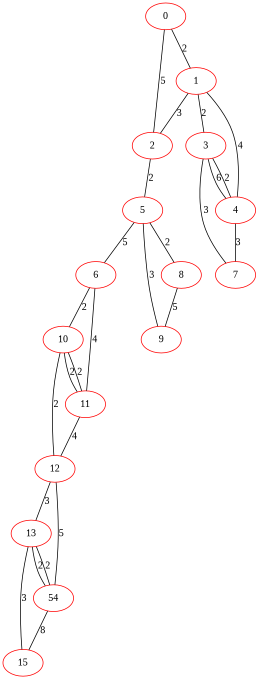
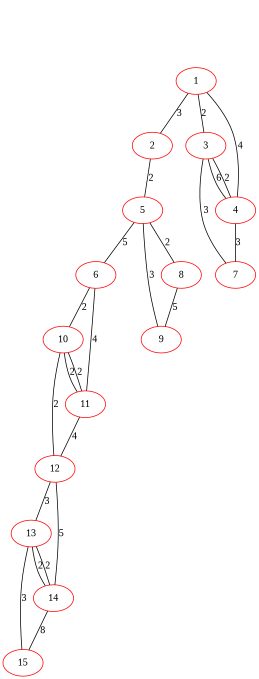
node "0": removed
node "54": label "54" -> "14"
